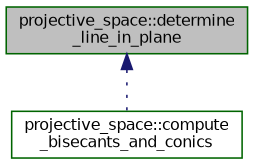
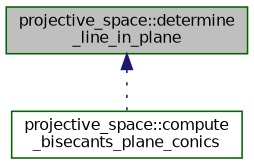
node "projective_space::compute _bisecants_and_conics": label "projective_space::compute _bisecants_and_conics" -> "projective_space::compute _bisecants_plane_conics"
